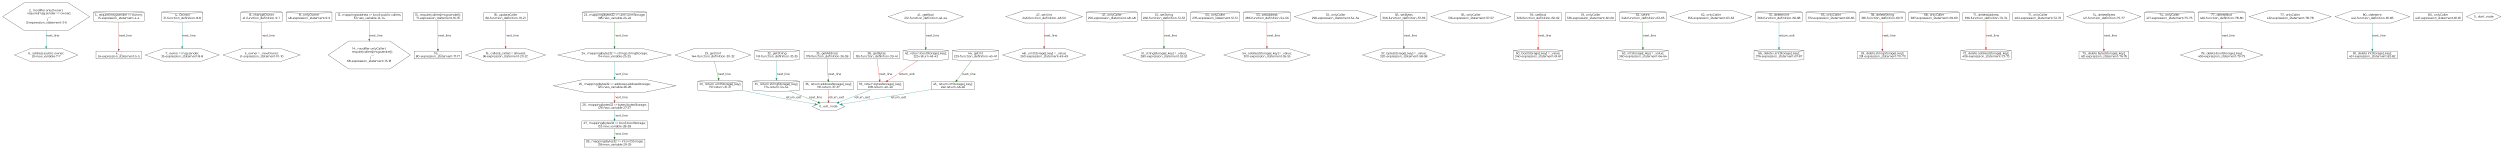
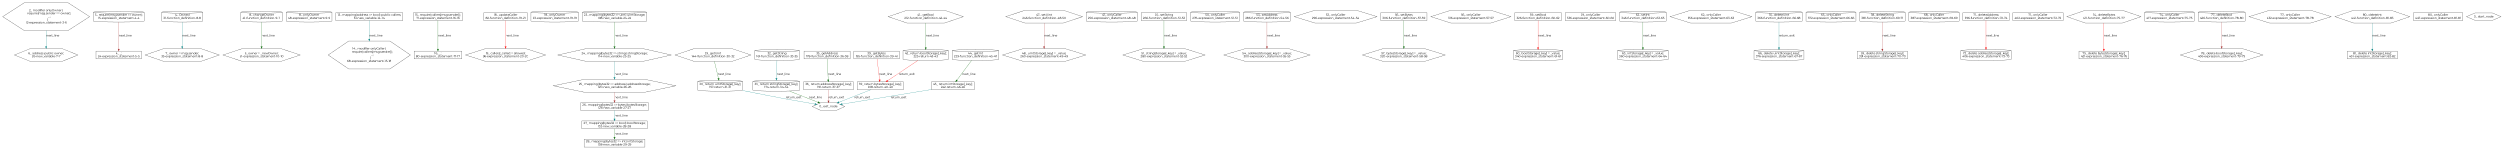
node "18_ onlyOwner 93-expression_statement-19-19": added
node "38_ getBytes 195-function_definition-39-41": label "38_ getBytes 195-function_definition-39-41" -> "39_ getBytes 195-function_definition-39-41"
